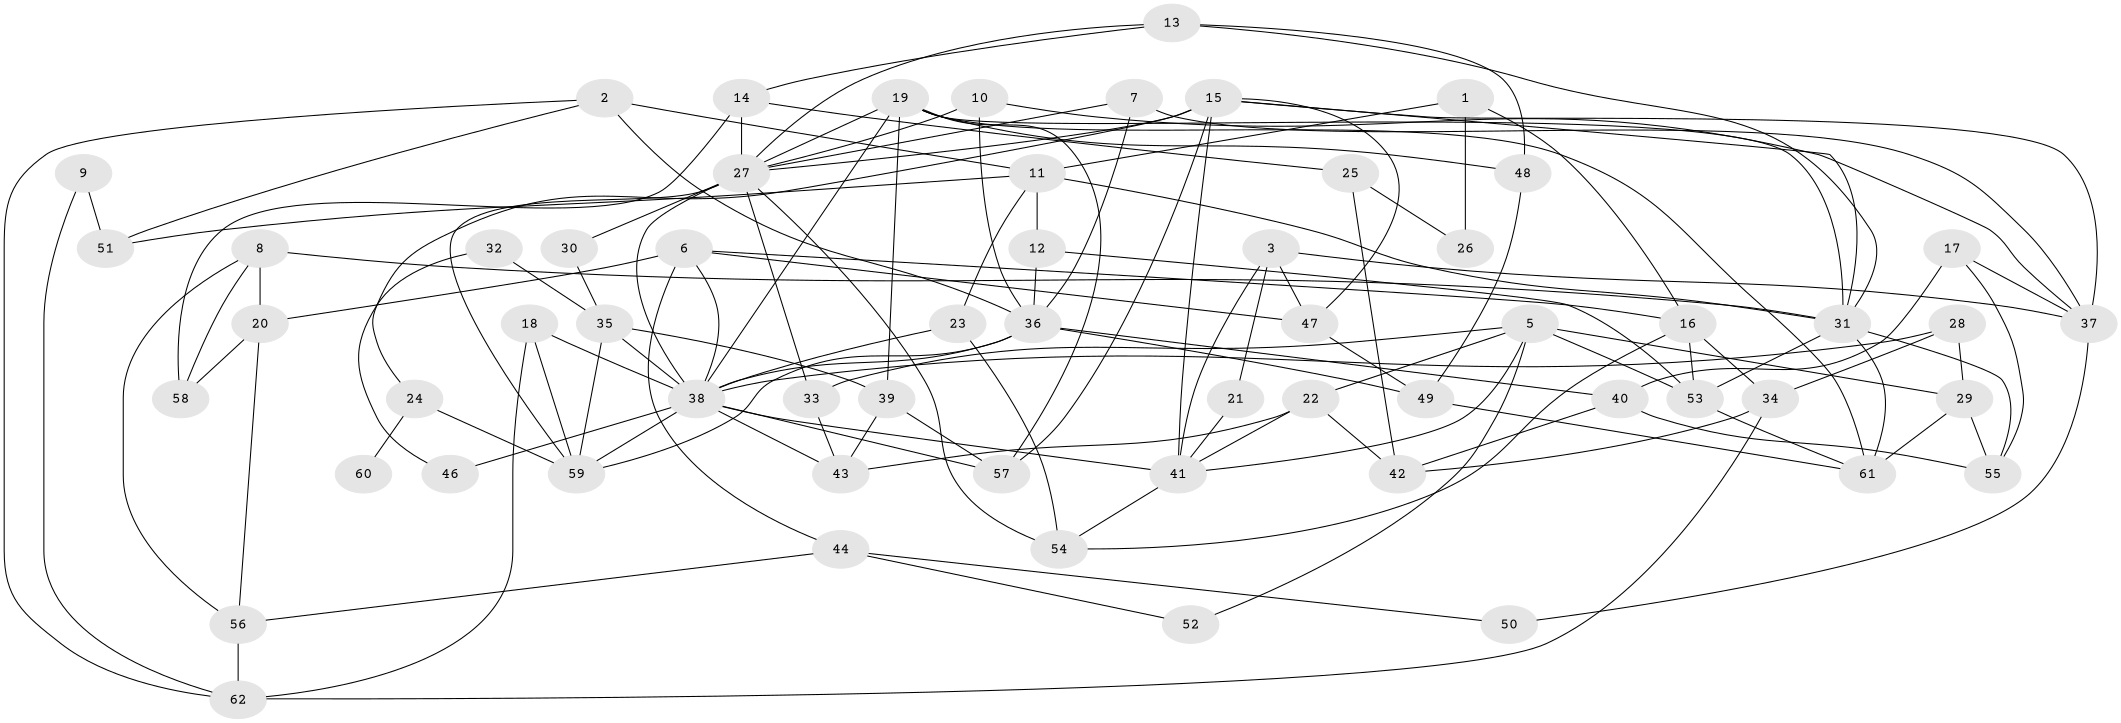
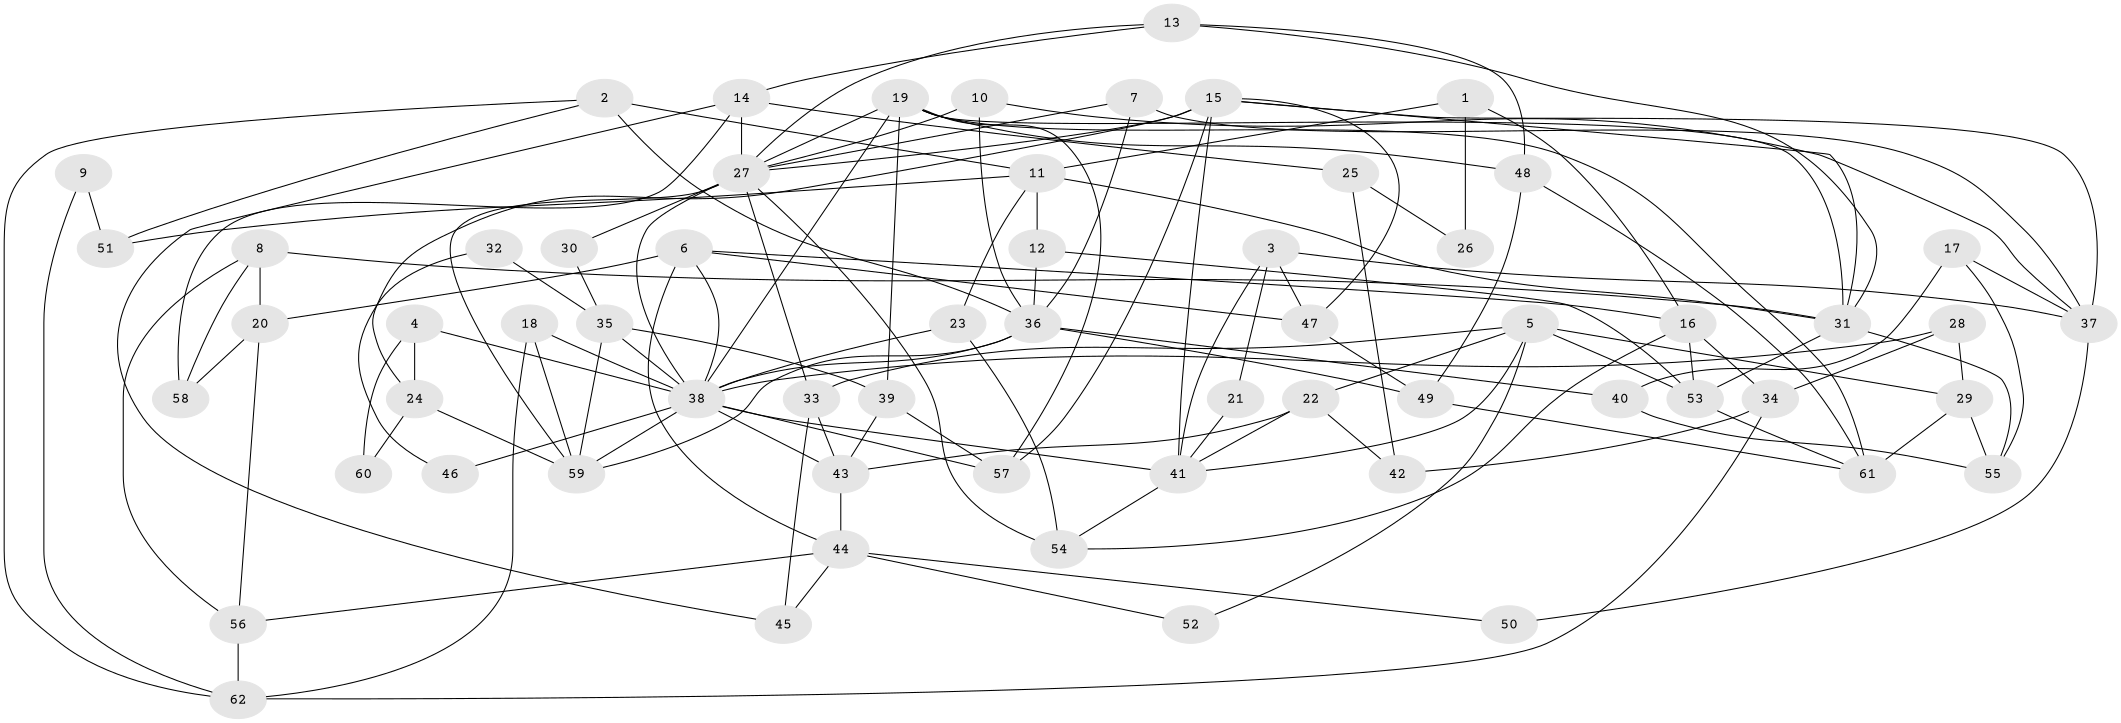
node "4": added
edge "31" -- "61": now "48" -- "61"
edge "40" -- "42": removed
edge "43" -- "44": added
node "45": added
